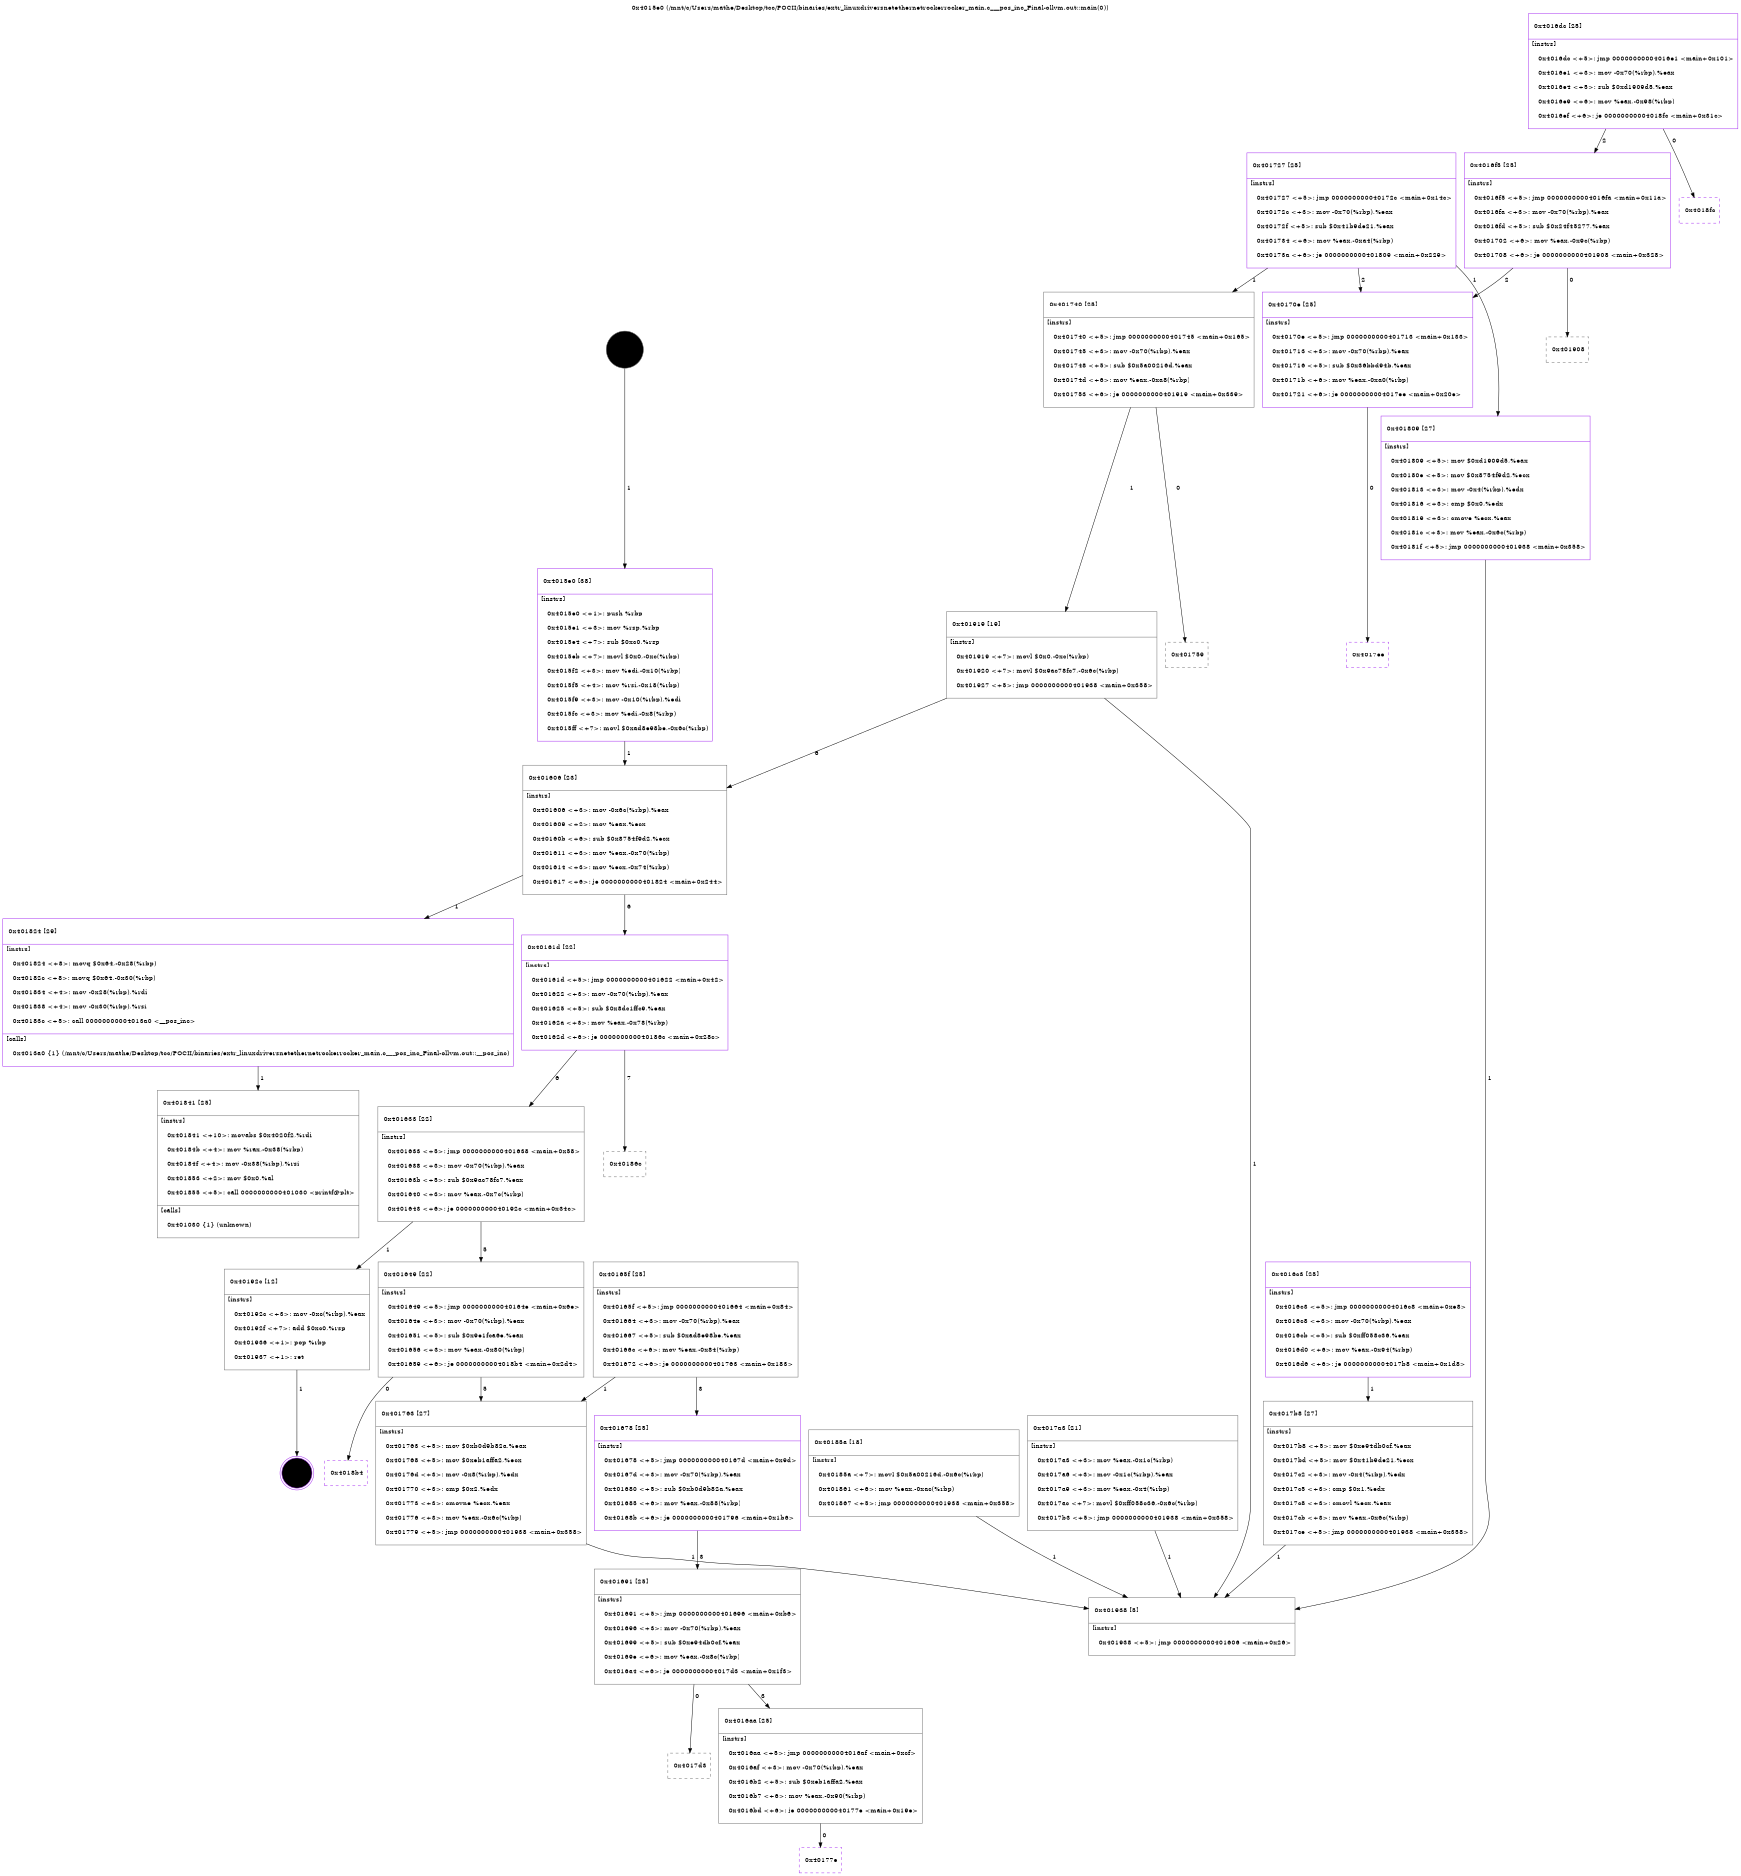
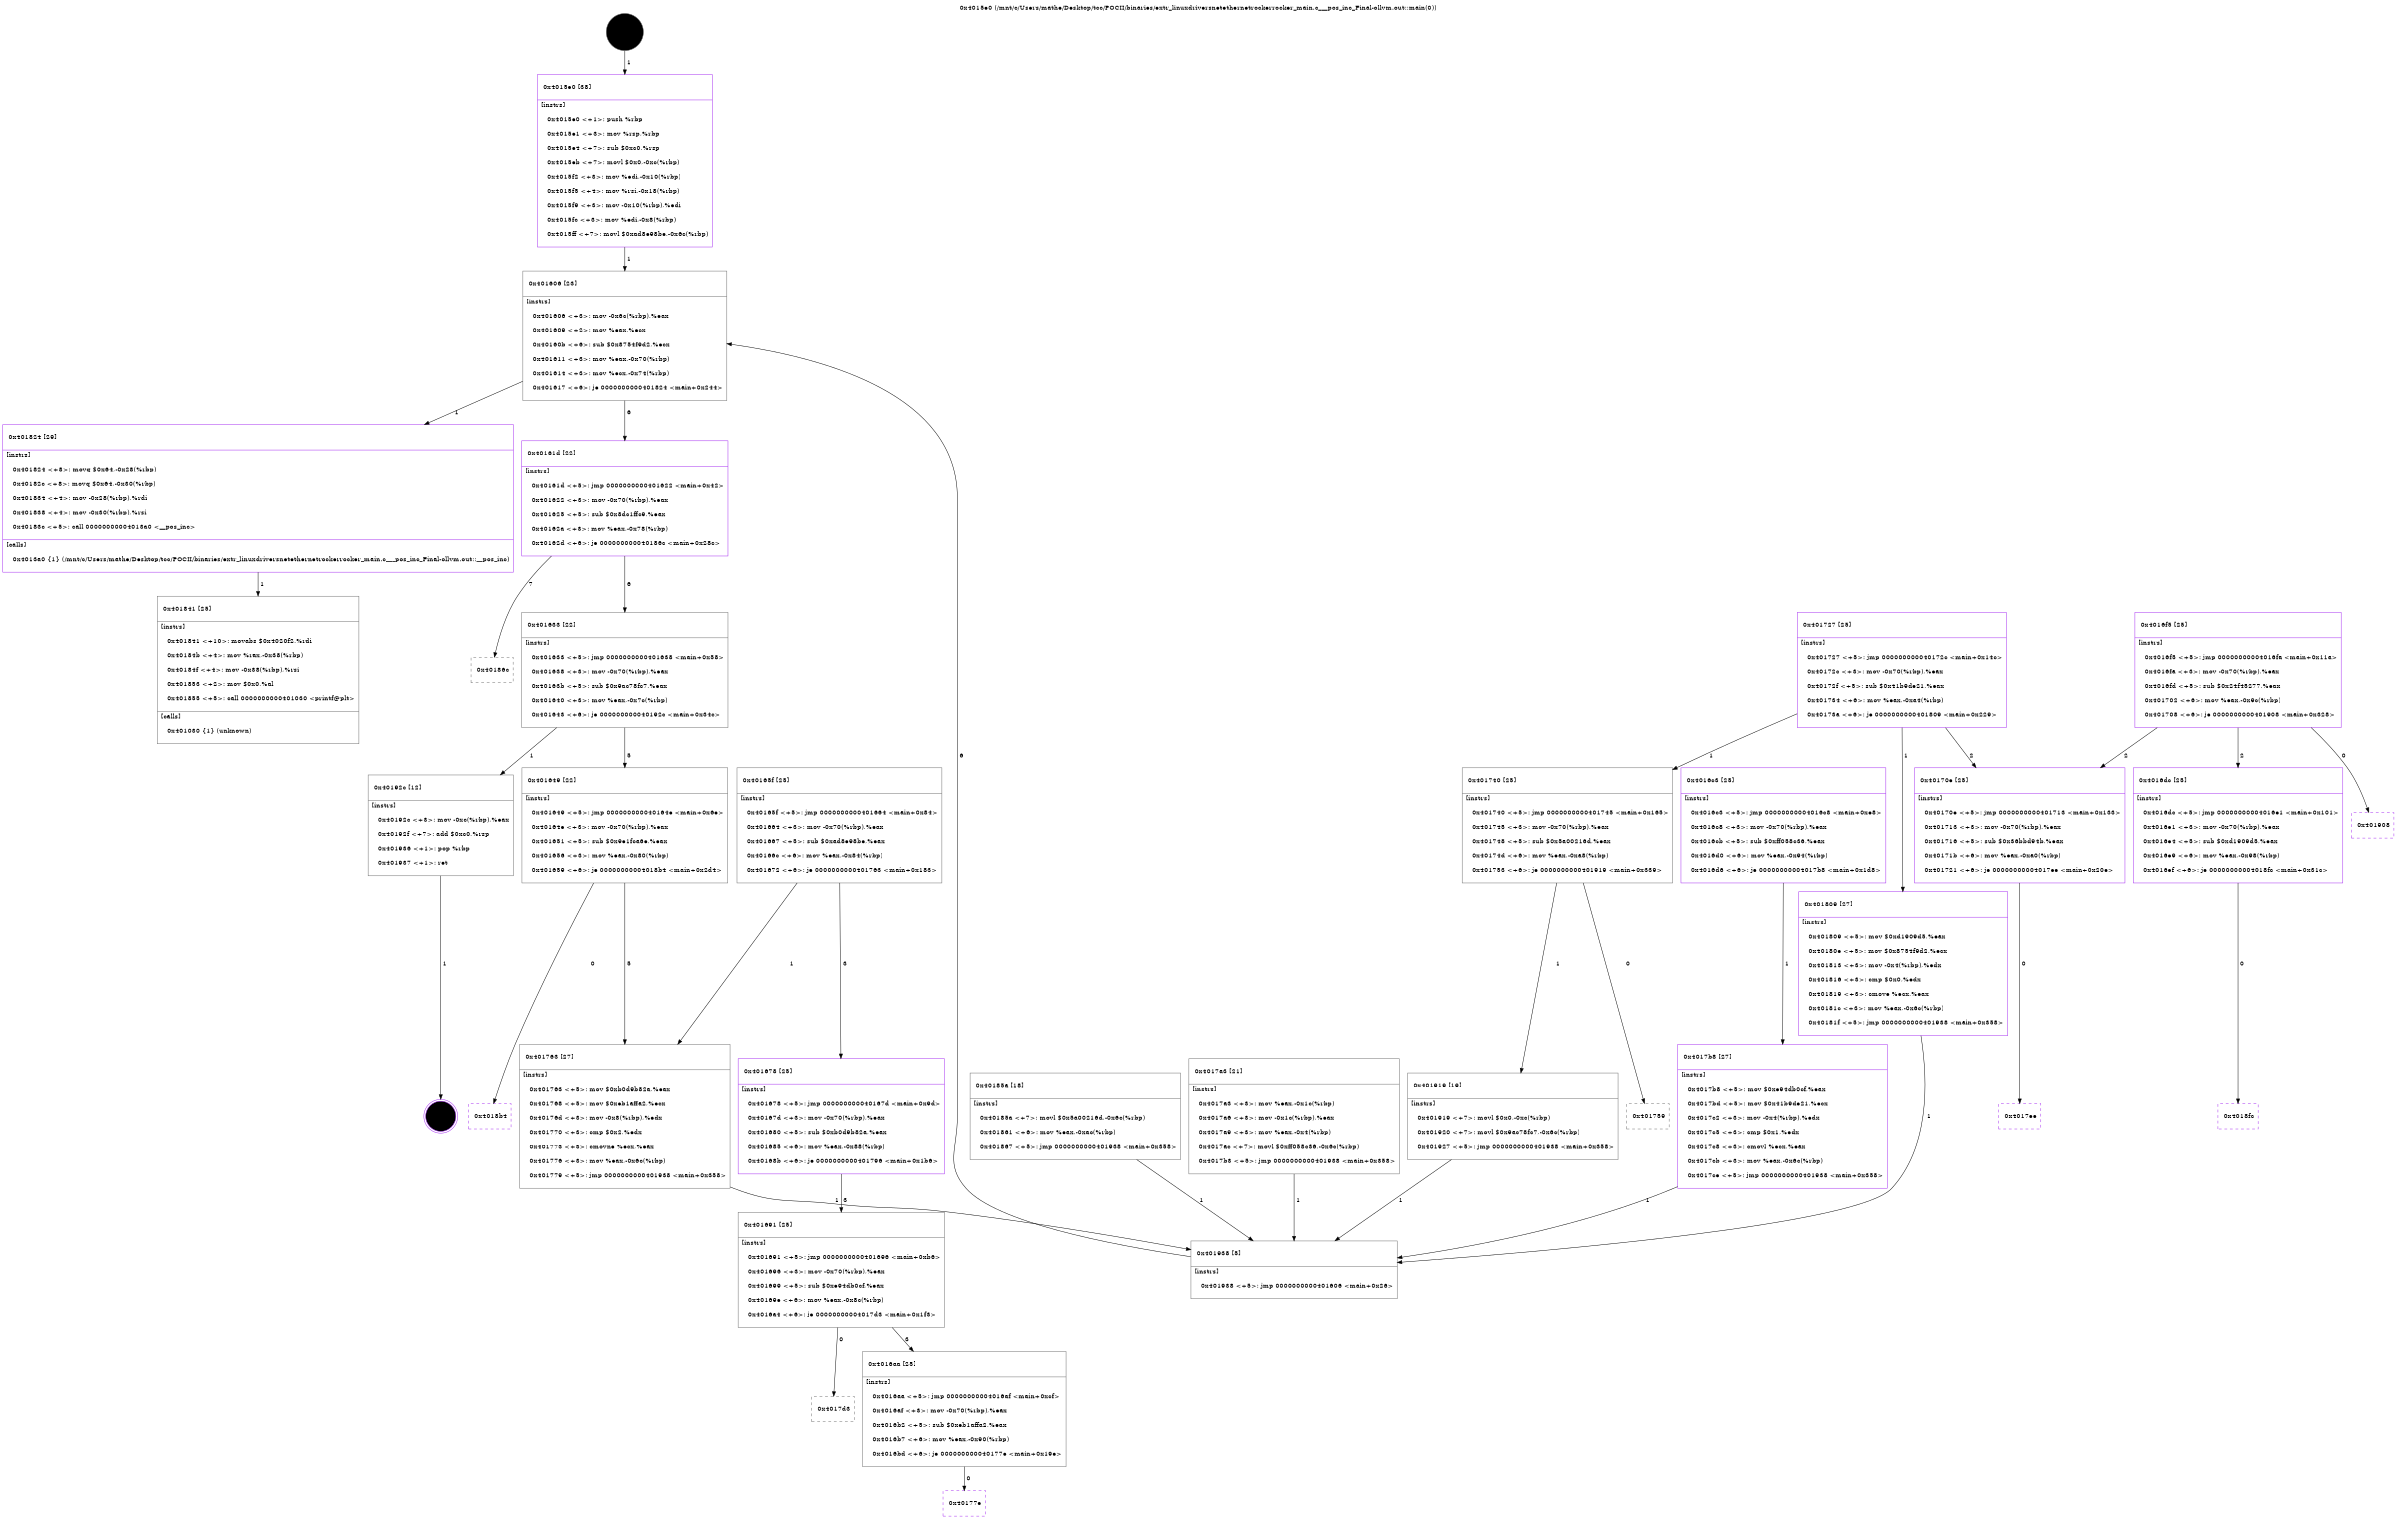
edge "0x4016dc [25]" -> "0x4016f5 [25]": reversed
node "0x401908": color gray40 -> purple
edge "0x401919 [19]" -> "0x401606 [23]": now "0x401938 [5]" -> "0x401606 [23]"
node "0x4017b8 [27]": color gray40 -> purple
